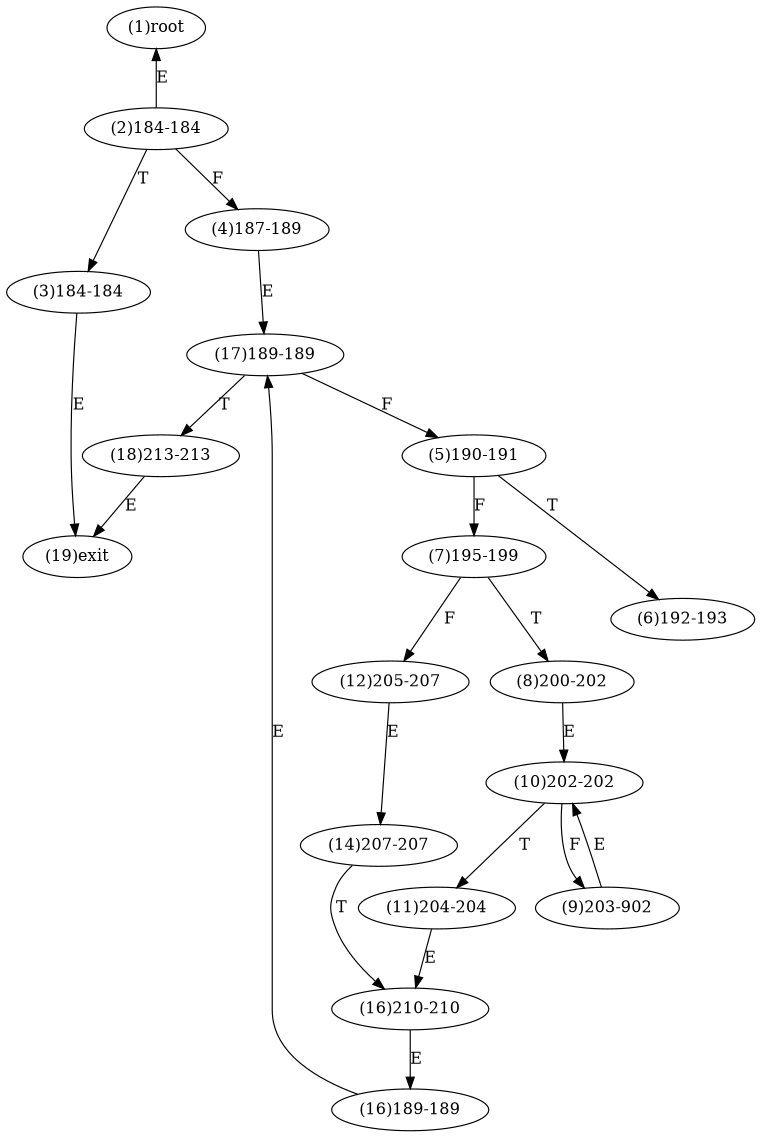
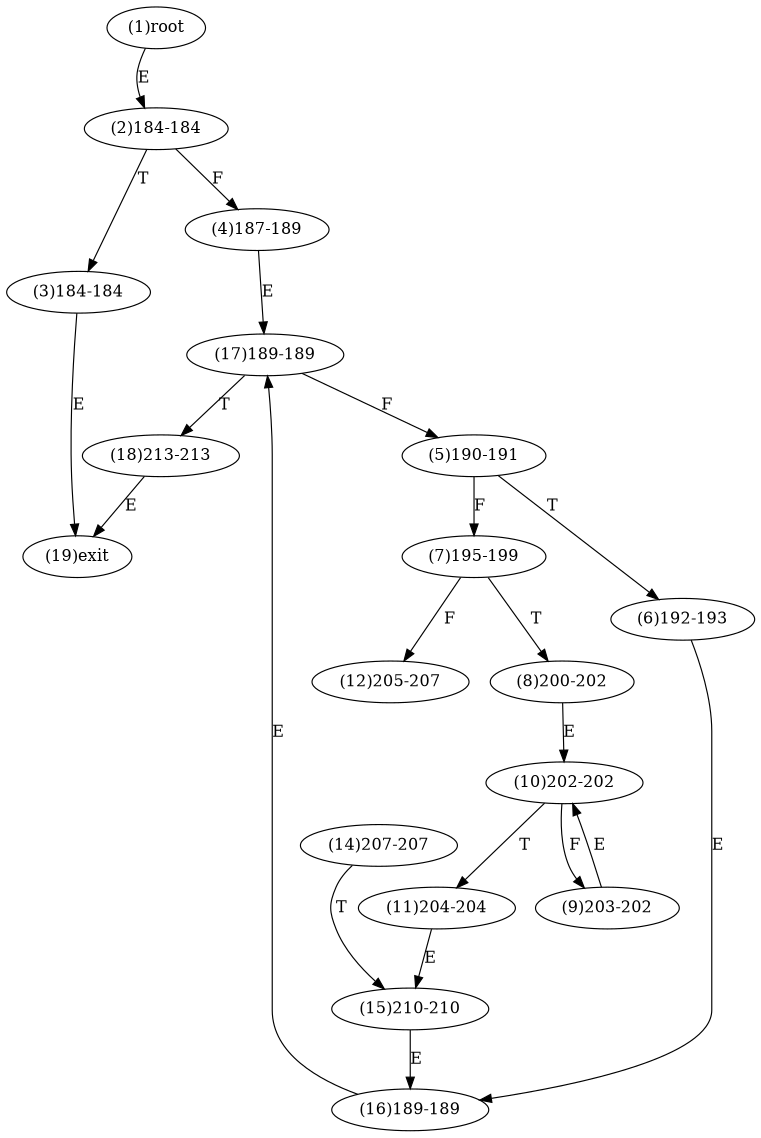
edge "(2)184-184" -> "(1)root": reversed
edge "(12)205-207" -> "(14)207-207": removed, label "E"
node "(9)203-902": label "(9)203-902" -> "(9)203-202"
edge "(6)192-193" -> "(16)189-189": added, label "E"
node "(16)210-210": label "(16)210-210" -> "(15)210-210"
